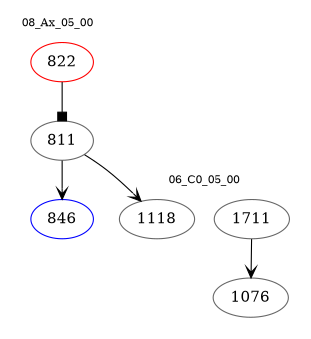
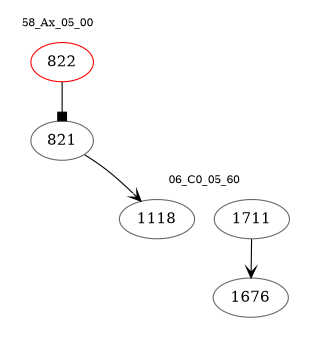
cluster "08_Ax_05_00": label "08_Ax_05_00" -> "58_Ax_05_00"
node "811": label "811" -> "821"
cluster "06_C0_05_00": label "06_C0_05_00" -> "06_C0_05_60"
node "846": removed
node "1076": label "1076" -> "1676"
